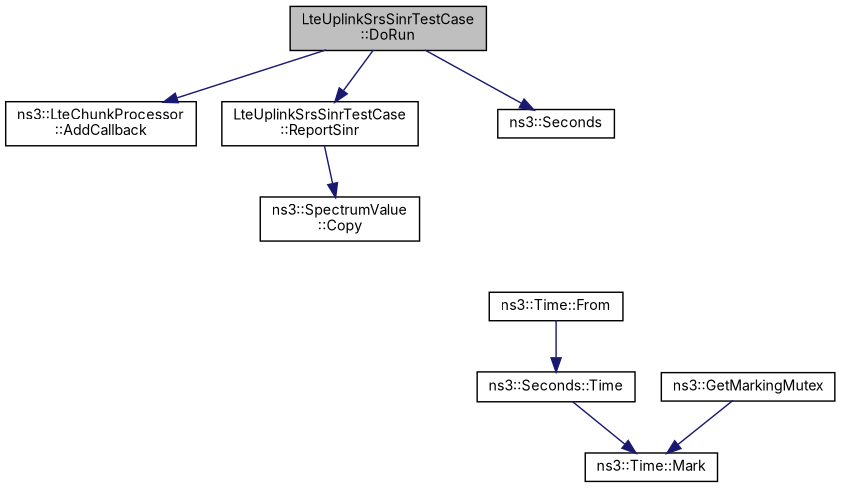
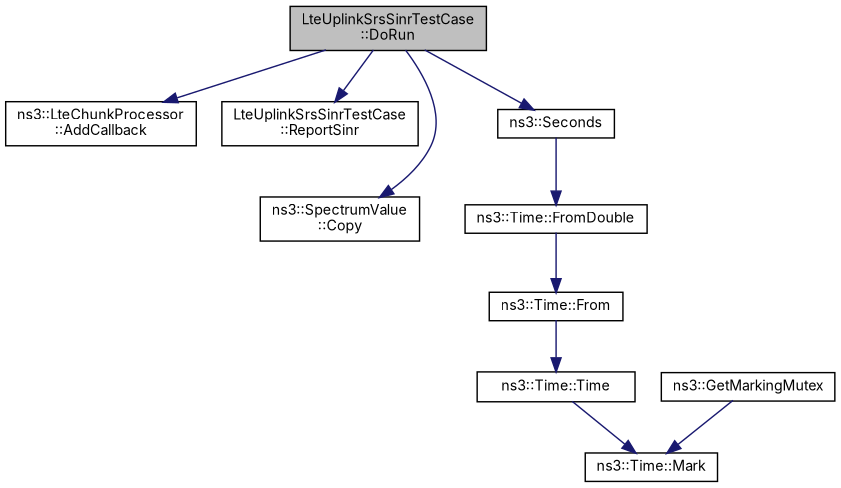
edge "LteUplinkSrsSinrTestCase ::ReportSinr" -> "ns3::SpectrumValue ::Copy": now "LteUplinkSrsSinrTestCase ::DoRun" -> "ns3::SpectrumValue ::Copy"
node "ns3::Time::FromDouble": added
node "ns3::Seconds::Time": label "ns3::Seconds::Time" -> "ns3::Time::Time"
